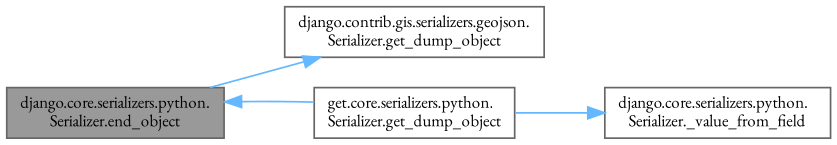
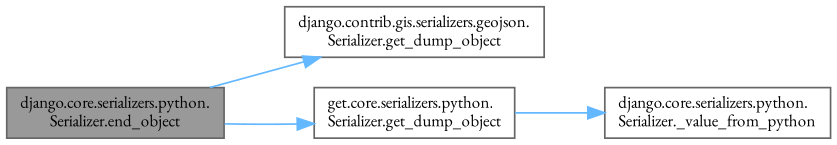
edge "get.core.serializers.python. Serializer.get_dump_object" -> "django.core.serializers.python. Serializer.end_object": reversed
node "django.core.serializers.python. Serializer._value_from_field": label "django.core.serializers.python. Serializer._value_from_field" -> "django.core.serializers.python. Serializer._value_from_python"
